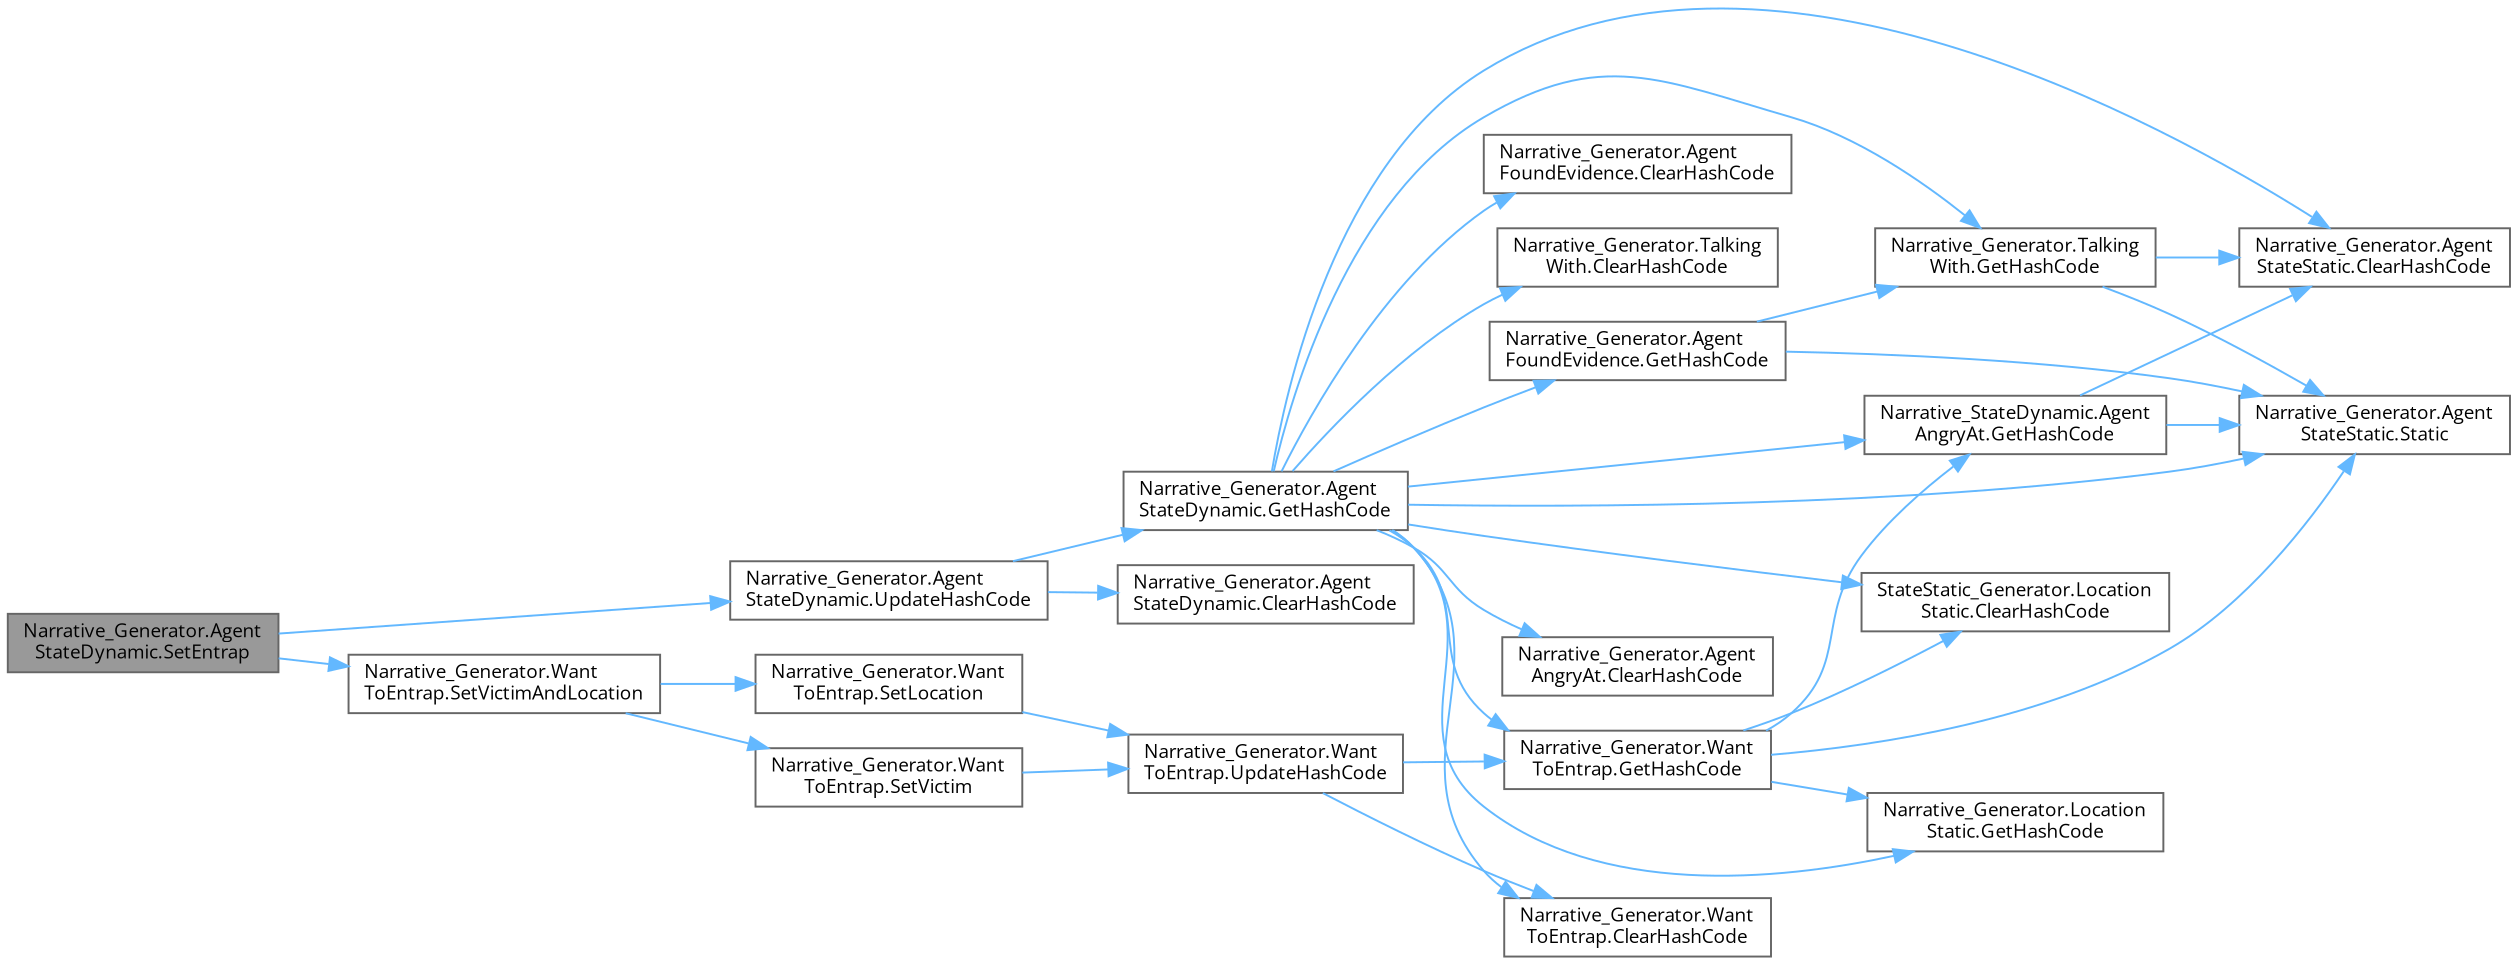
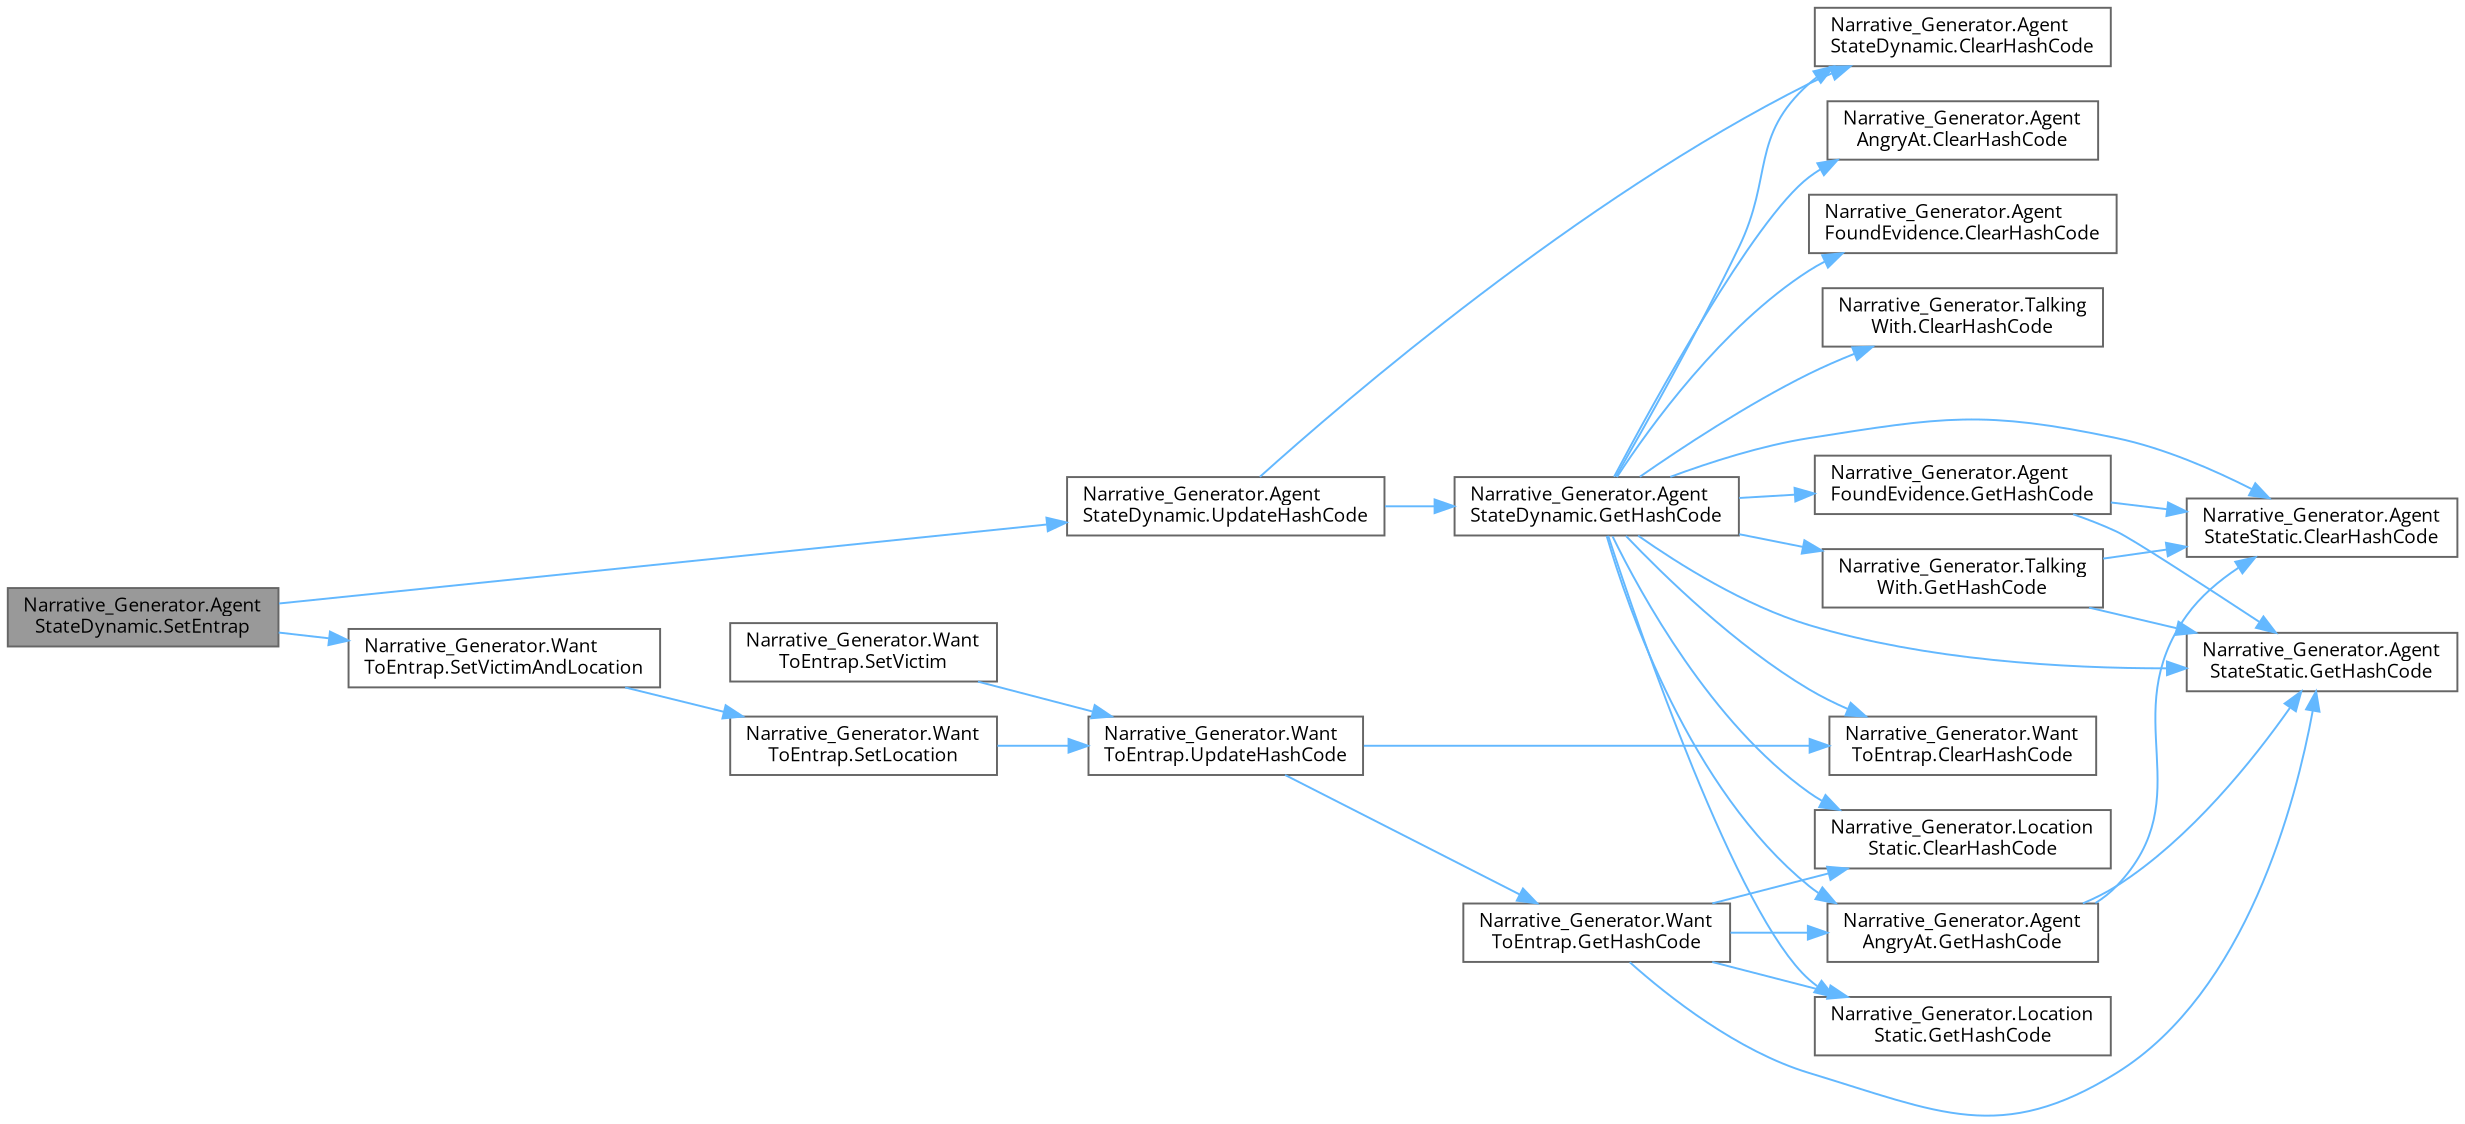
edge "Narrative_Generator.Agent FoundEvidence.GetHashCode" -> "Narrative_Generator.Talking With.GetHashCode": now "Narrative_Generator.Agent FoundEvidence.GetHashCode" -> "Narrative_Generator.Agent StateStatic.ClearHashCode"
node "Narrative_StateDynamic.Agent AngryAt.GetHashCode": label "Narrative_StateDynamic.Agent AngryAt.GetHashCode" -> "Narrative_Generator.Agent AngryAt.GetHashCode"
node "Narrative_Generator.Agent StateStatic.Static": label "Narrative_Generator.Agent StateStatic.Static" -> "Narrative_Generator.Agent StateStatic.GetHashCode"
node "StateStatic_Generator.Location Static.ClearHashCode": label "StateStatic_Generator.Location Static.ClearHashCode" -> "Narrative_Generator.Location Static.ClearHashCode"
edge "Narrative_Generator.Agent StateDynamic.GetHashCode" -> "Narrative_Generator.Want ToEntrap.GetHashCode": now "Narrative_Generator.Agent StateDynamic.GetHashCode" -> "Narrative_Generator.Agent StateDynamic.ClearHashCode"
edge "Narrative_Generator.Want ToEntrap.SetVictimAndLocation" -> "Narrative_Generator.Want ToEntrap.SetVictim": removed
